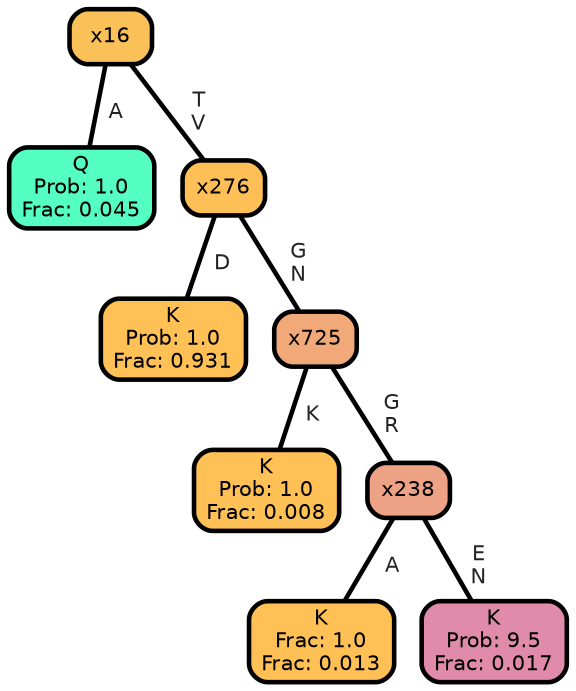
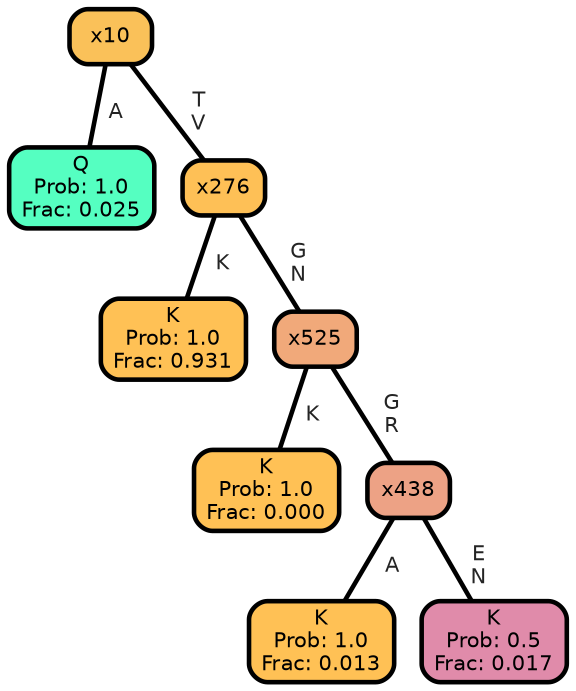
node "x16": label "x16" -> "x10"
node "Q Prob: 1.0 Frac: 0.045": label "Q Prob: 1.0 Frac: 0.045" -> "Q Prob: 1.0 Frac: 0.025"
edge "x276" -- "K Prob: 1.0 Frac: 0.931": label " D" -> " K"
node "x725": label "x725" -> "x525"
node "K Prob: 1.0 Frac: 0.008": label "K Prob: 1.0 Frac: 0.008" -> "K Prob: 1.0 Frac: 0.000"
node "x238": label "x238" -> "x438"
node "K Frac: 1.0 Frac: 0.013": label "K Frac: 1.0 Frac: 0.013" -> "K Prob: 1.0 Frac: 0.013"
node "K Prob: 9.5 Frac: 0.017": label "K Prob: 9.5 Frac: 0.017" -> "K Prob: 0.5 Frac: 0.017"
